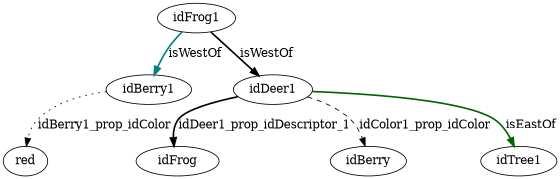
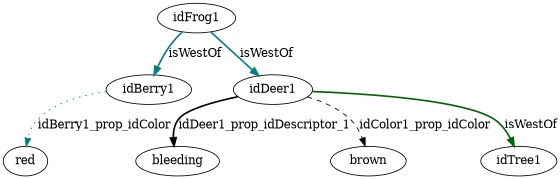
edge "idFrog1" -> "idDeer1": color black -> teal
edge "idBerry1" -> "red": color black -> teal
edge "idDeer1" -> "idTree1": label "isEastOf" -> "isWestOf"
node "idFrog": label "idFrog" -> "bleeding"
node "idBerry": label "idBerry" -> "brown"
